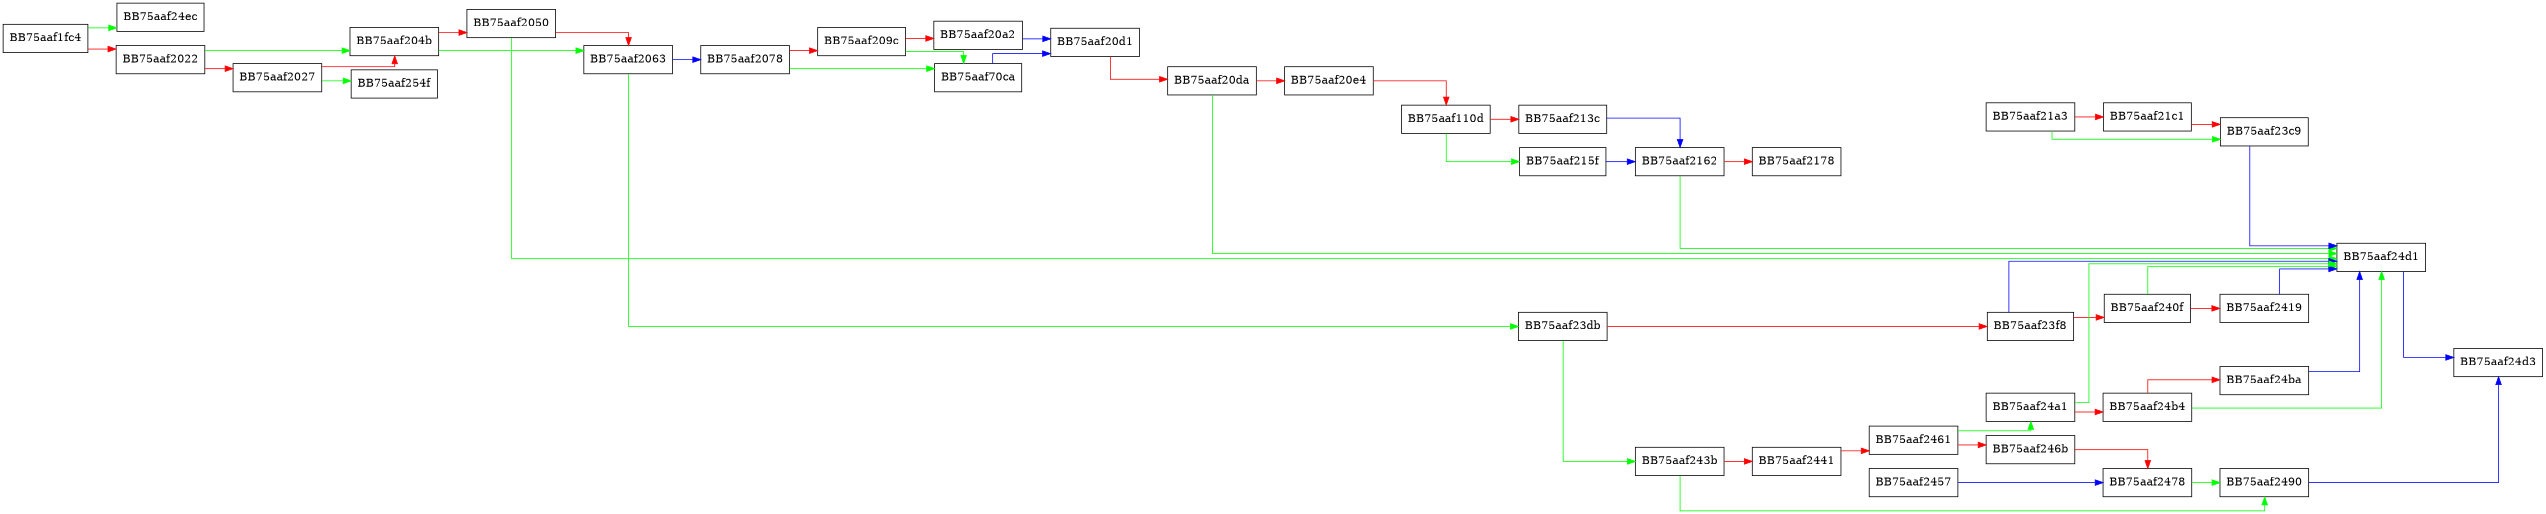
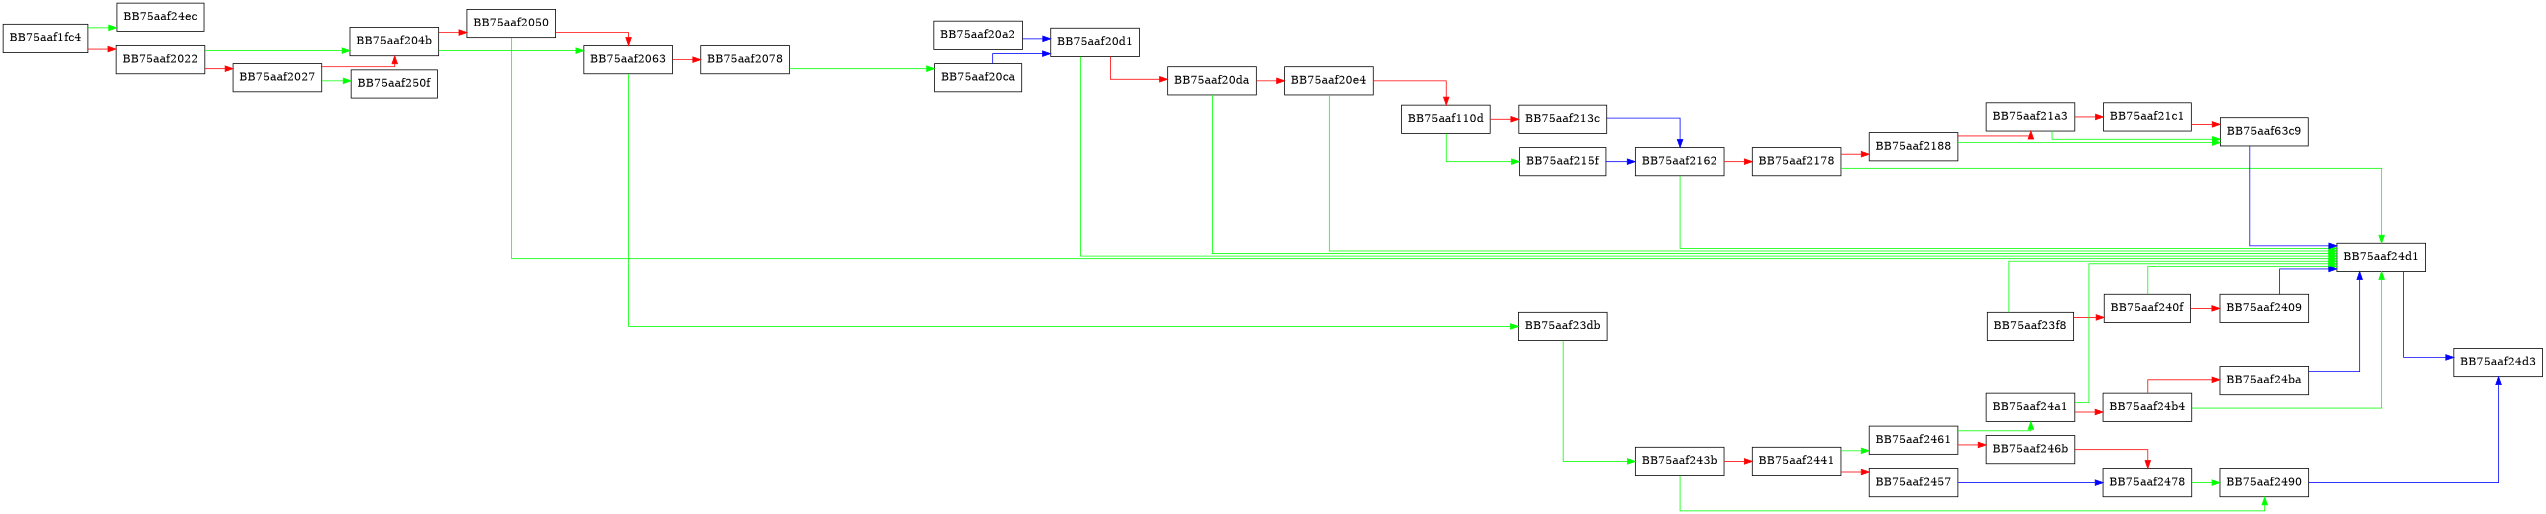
node "BB75aaf209c": removed
edge "BB75aaf2063" -> "BB75aaf2078": color blue -> red
node "BB75aaf70ca": label "BB75aaf70ca" -> "BB75aaf20ca"
node "BB75aaf254f": label "BB75aaf254f" -> "BB75aaf250f"
node "BB75aaf23c9": label "BB75aaf23c9" -> "BB75aaf63c9"
node "BB75aaf2188": added
edge "BB75aaf2178" -> "BB75aaf24d1": added
edge "BB75aaf20e4" -> "BB75aaf24d1": added
edge "BB75aaf20d1" -> "BB75aaf24d1": added
edge "BB75aaf23f8" -> "BB75aaf24d1": color blue -> green
node "BB75aaf2419": label "BB75aaf2419" -> "BB75aaf2409"
edge "BB75aaf23db" -> "BB75aaf23f8": removed
edge "BB75aaf2441" -> "BB75aaf2461": color red -> green
edge "BB75aaf2441" -> "BB75aaf2457": added
